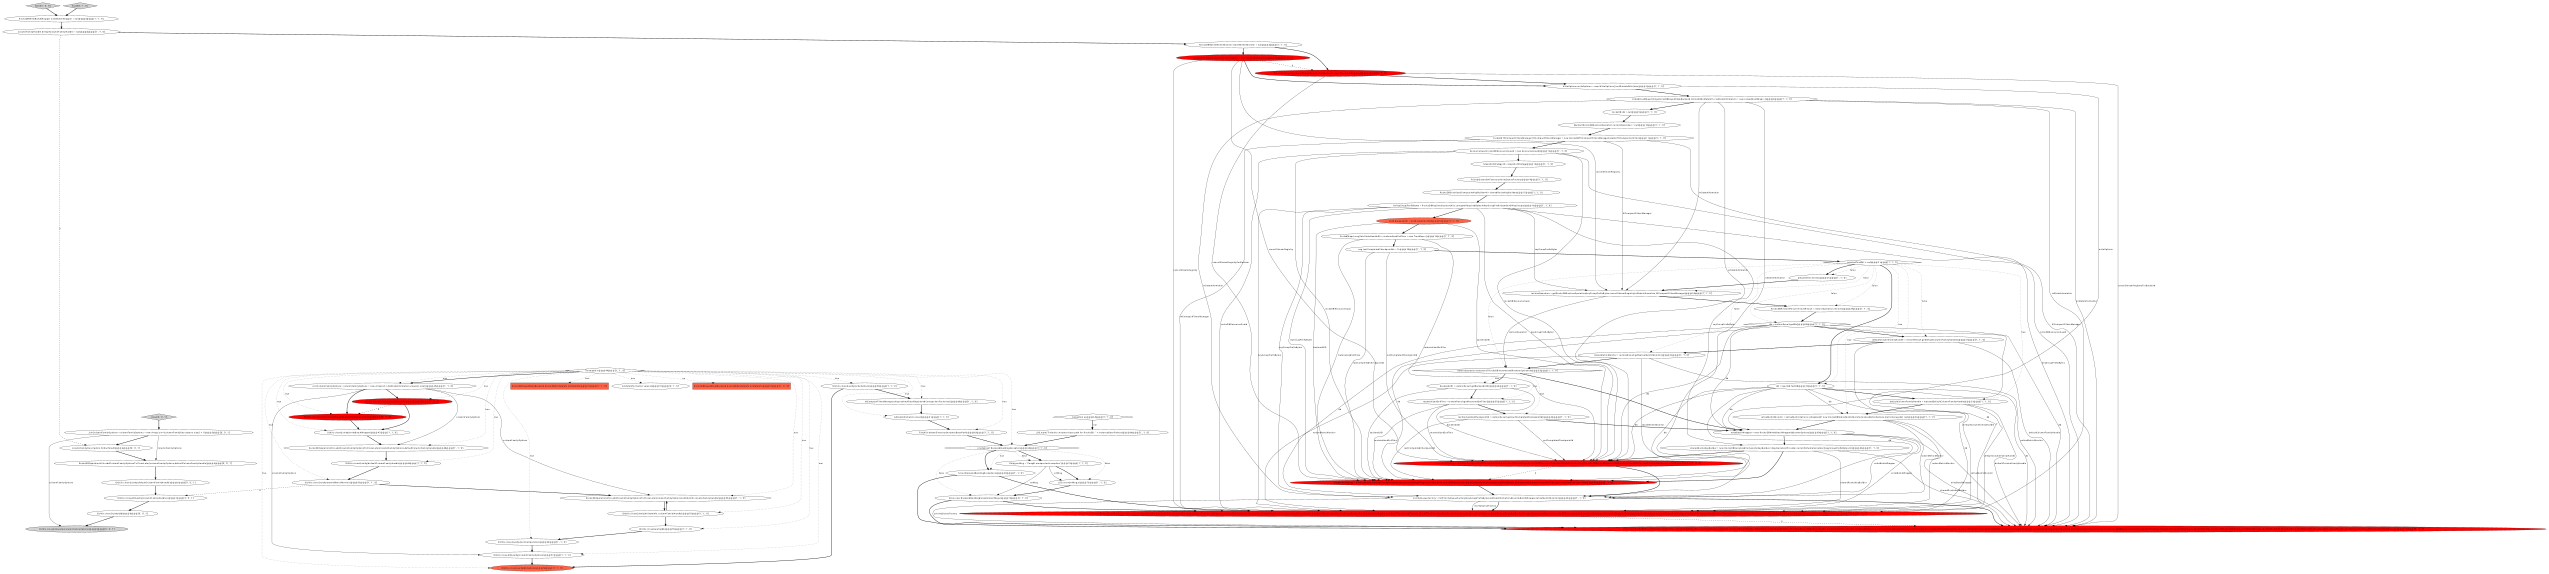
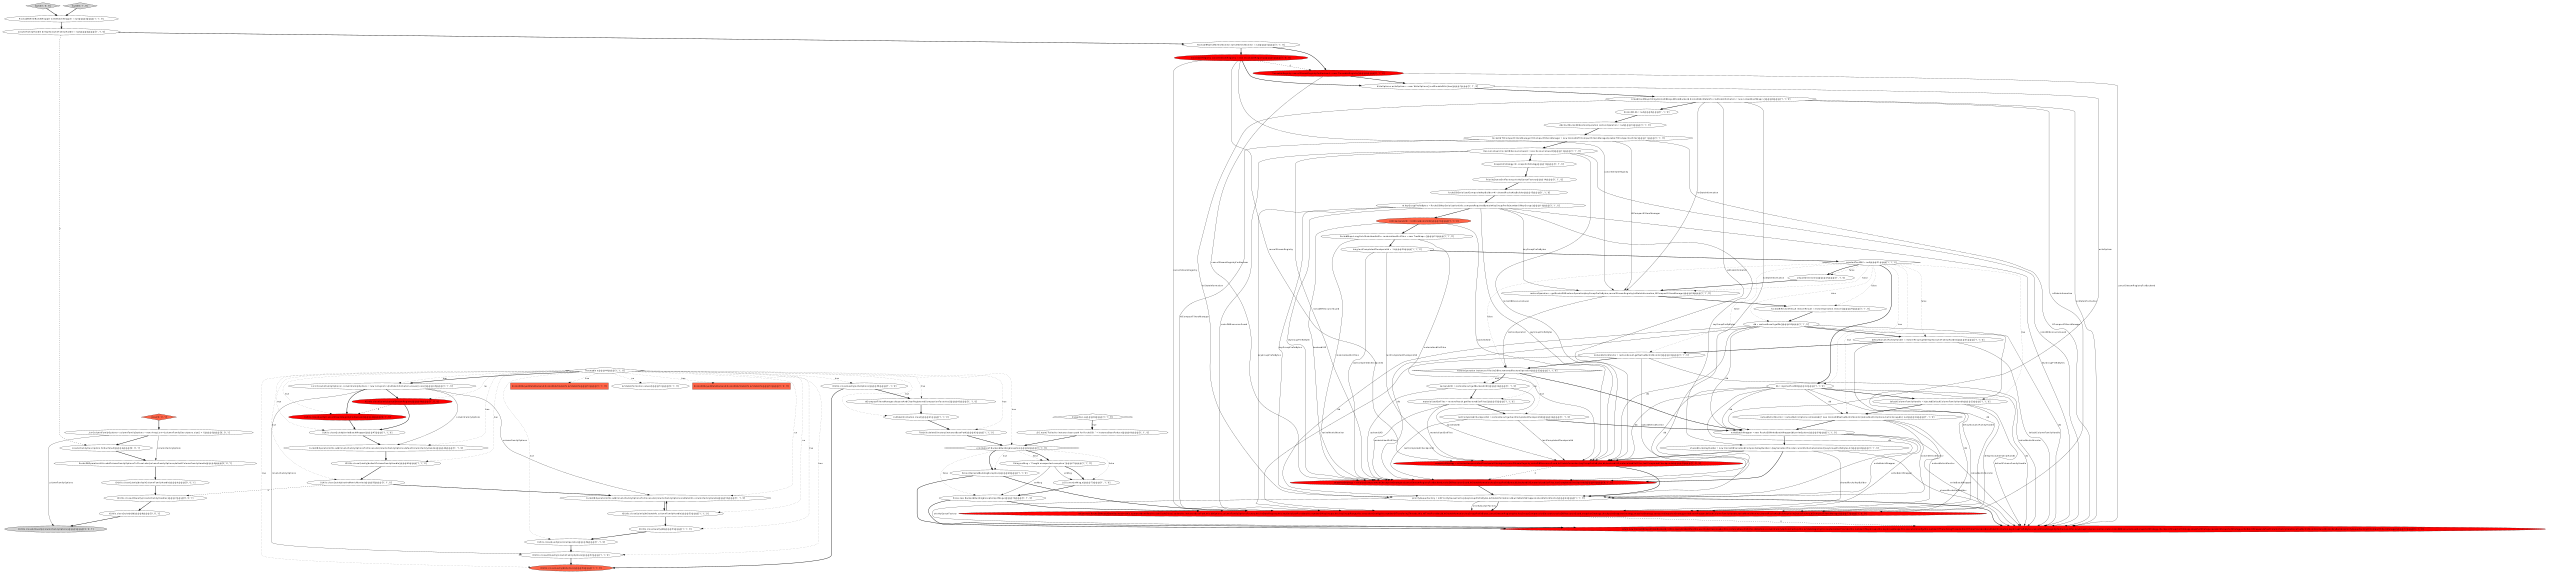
node "db = restoreResult.getDb()@@@30@@@['1', '1', '0']": shape diamond -> ellipse
node "close['0', '0', '1']": fillcolor lightgray -> tomato
